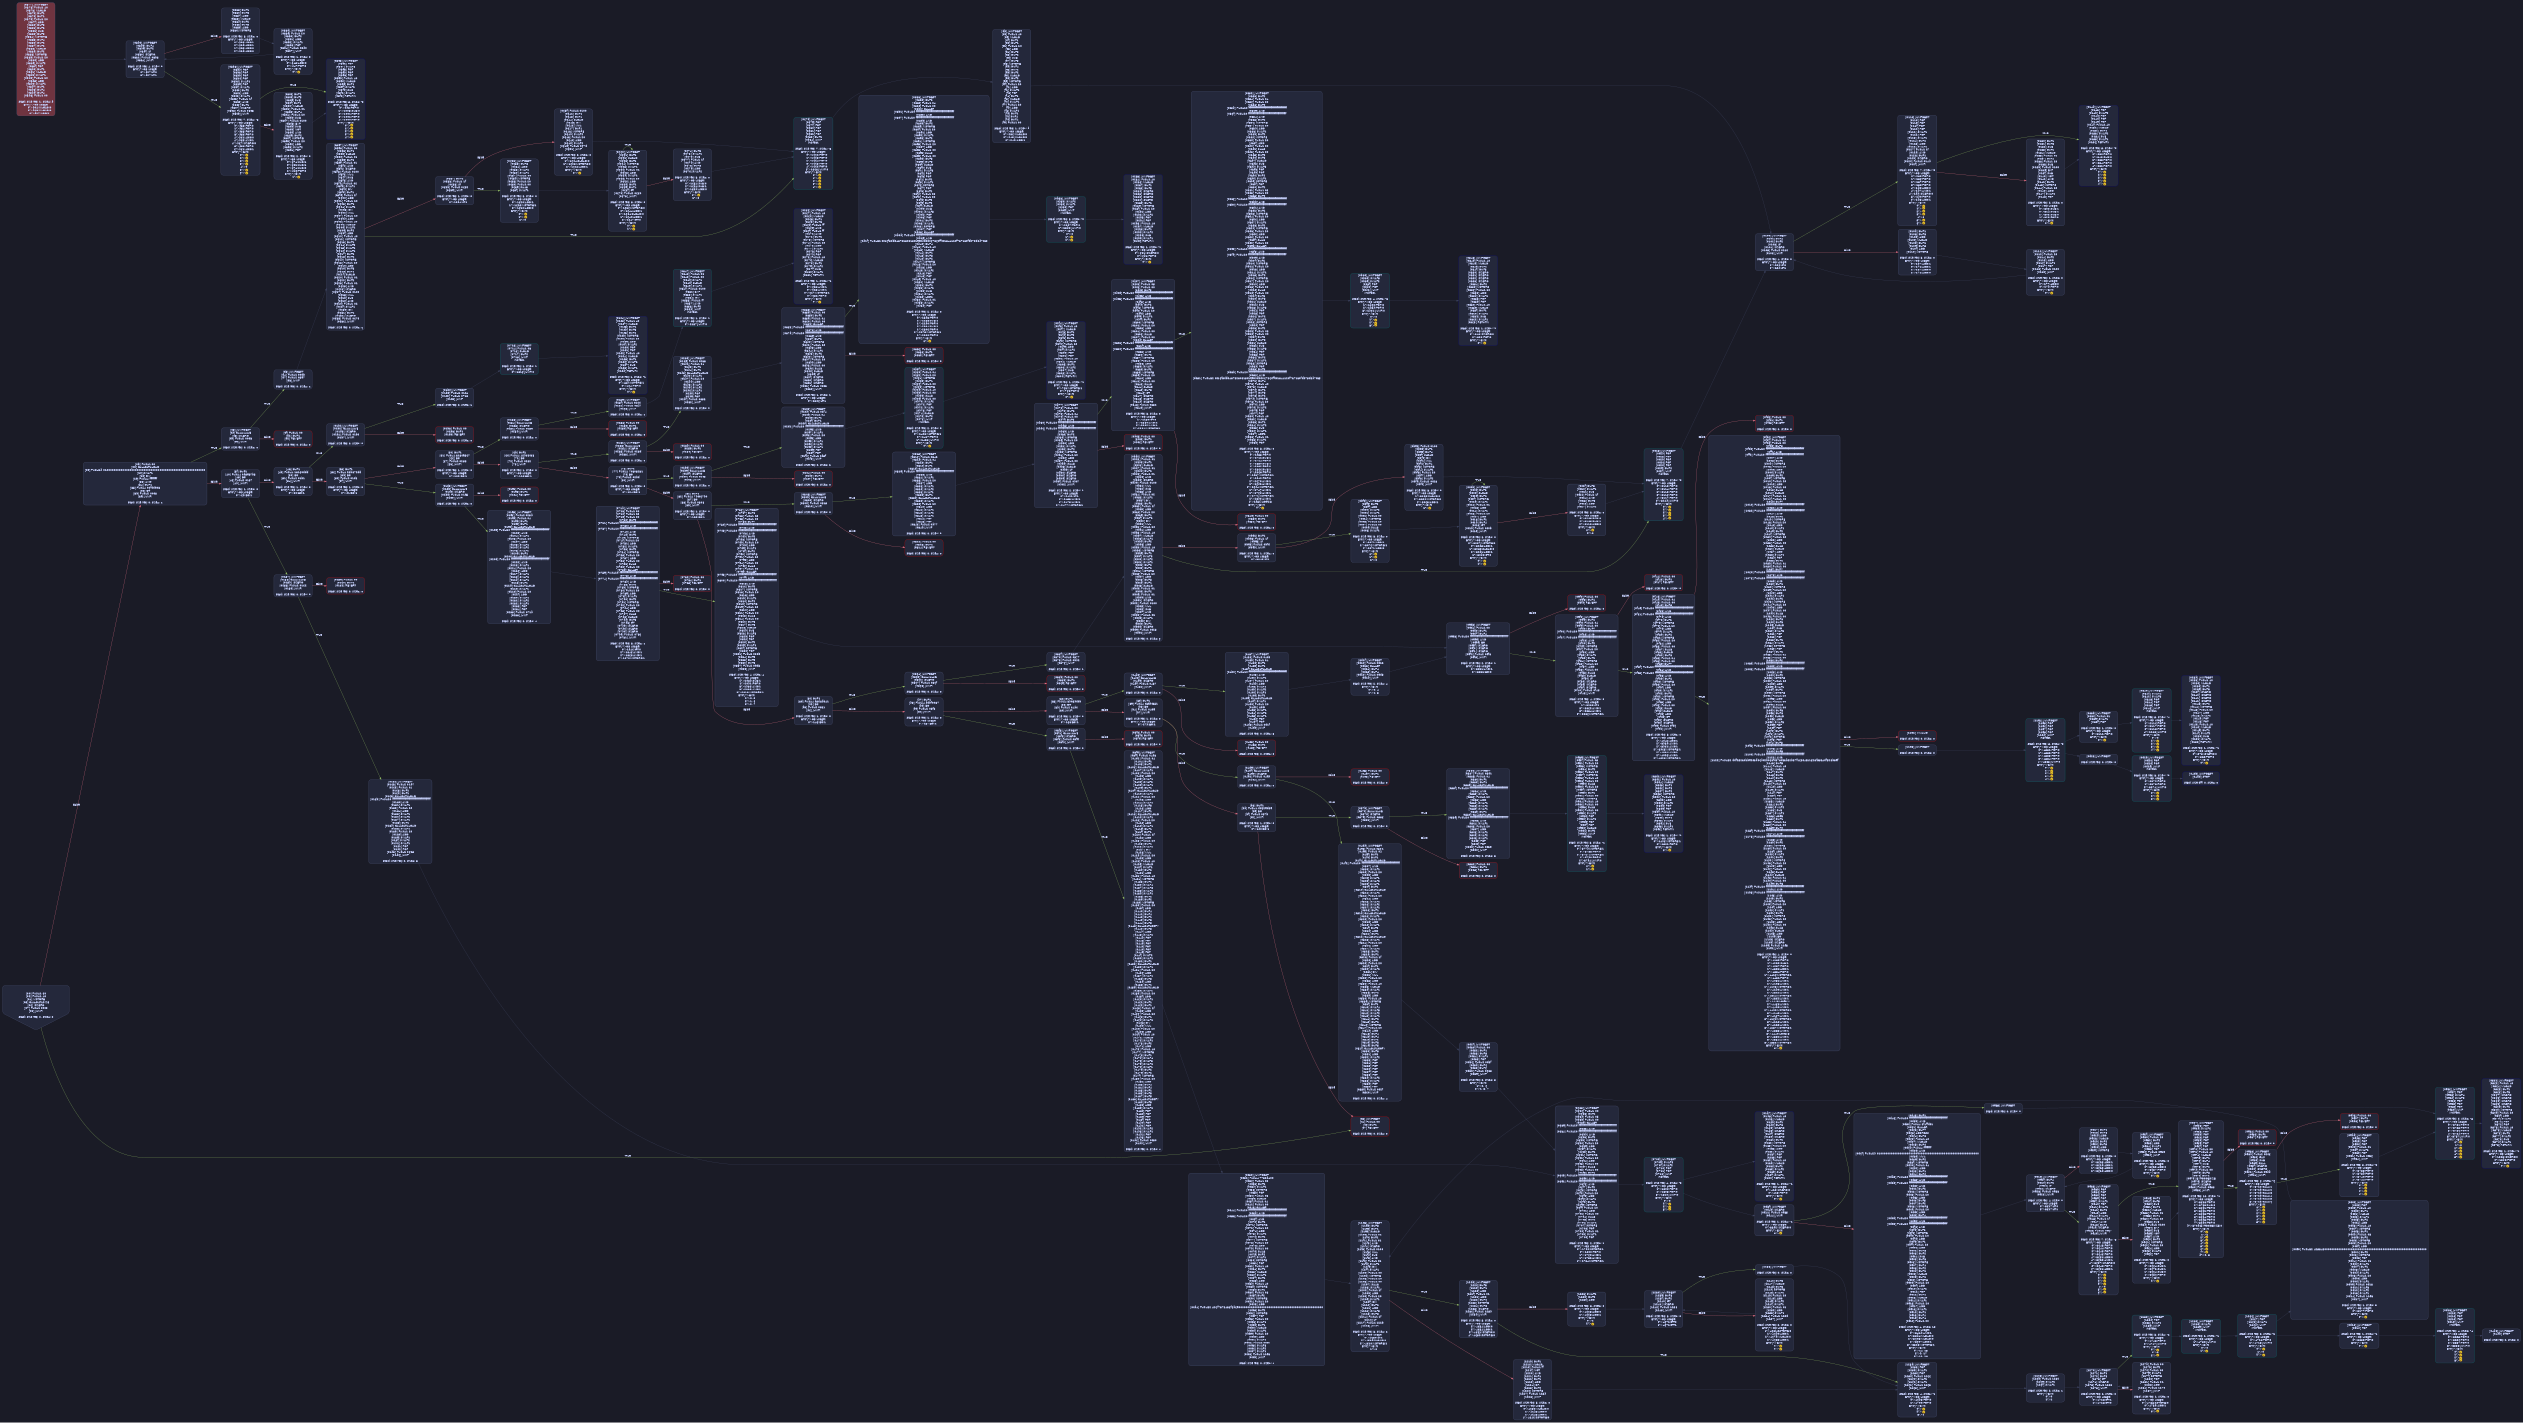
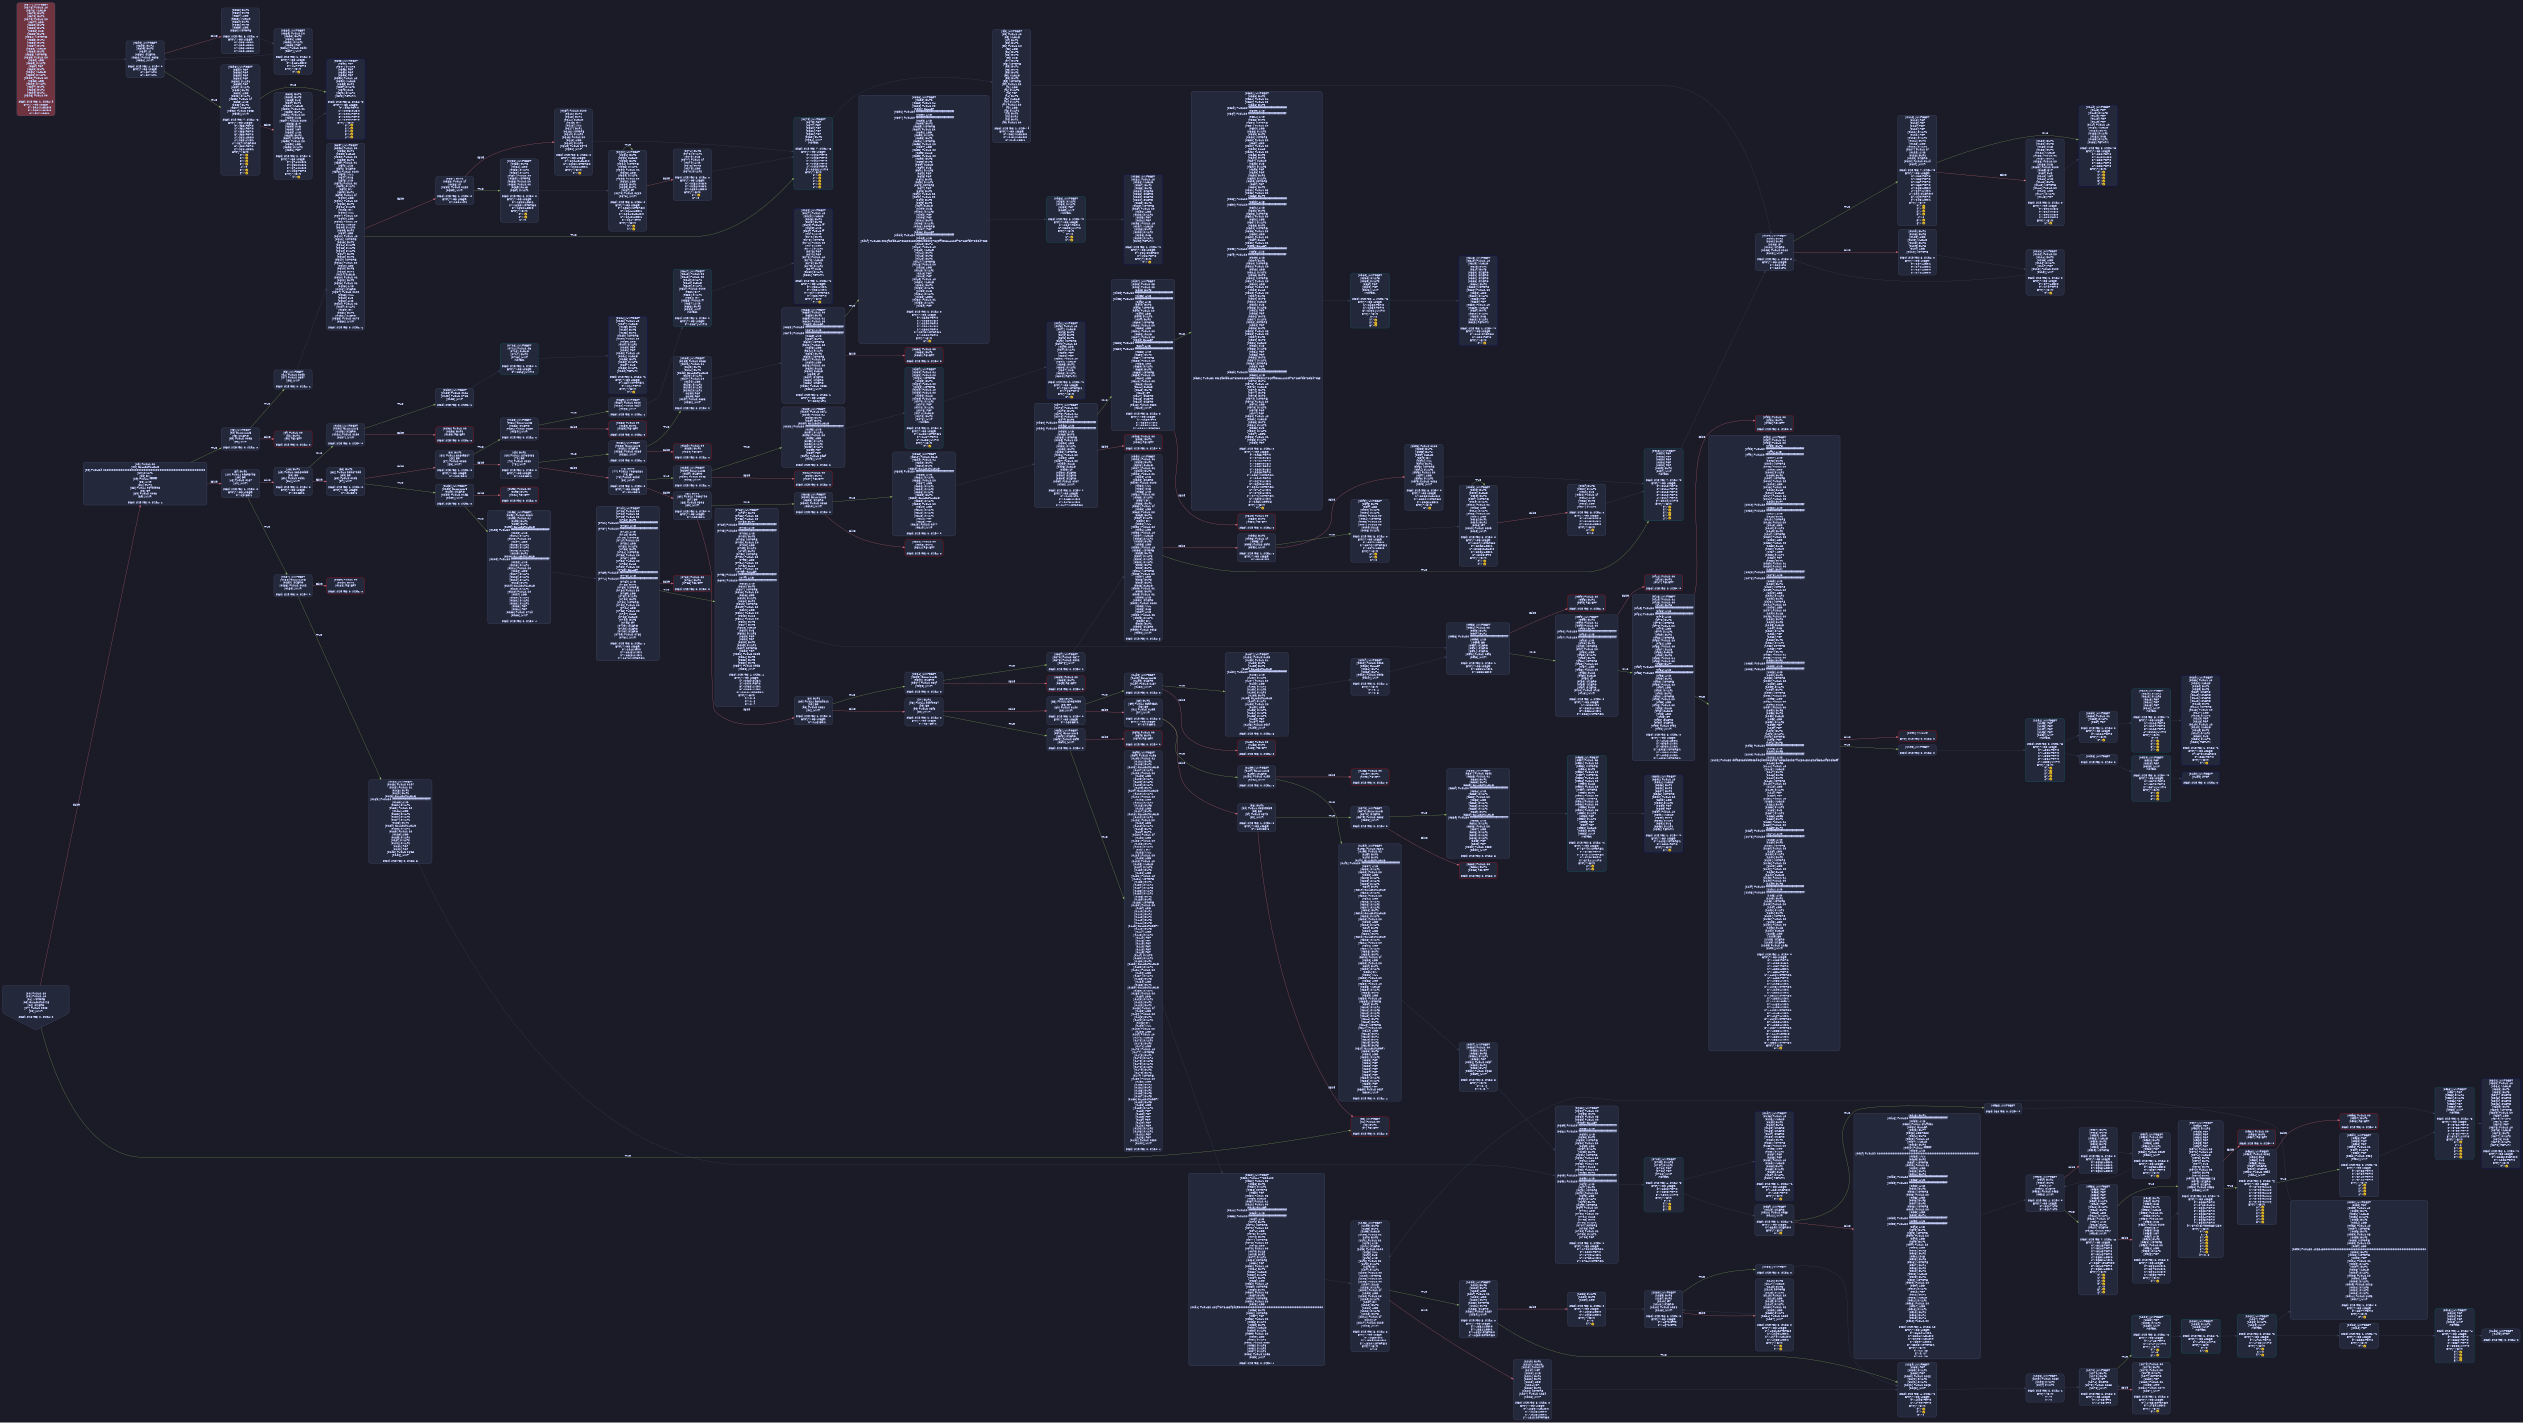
node "[11e2] INVALID Stack size req: 0, sizeΔ: 0": label "[11e2] INVALID Stack size req: 0, sizeΔ: 0" -> "[11e2] INVALID Entry size req: 0, sizeΔ: 0"
node "[04dc] JUMPDEST [04dd] STOP Stack size dff: 0, sizeΔ: 0": label "[04dc] JUMPDEST [04dd] STOP Stack size dff: 0, sizeΔ: 0" -> "[04dc] JUMPDEST [04dd] STOP Stack size req: 0, sizeΔ: 0"
node "[0ea5] JUMPDEST Stack size req: 0, sizeΔ: 0": label "[0ea5] JUMPDEST Stack size req: 0, sizeΔ: 0" -> "[0ea5] JUMPDEST Stack bac req: 0, sizeΔ: 0"
